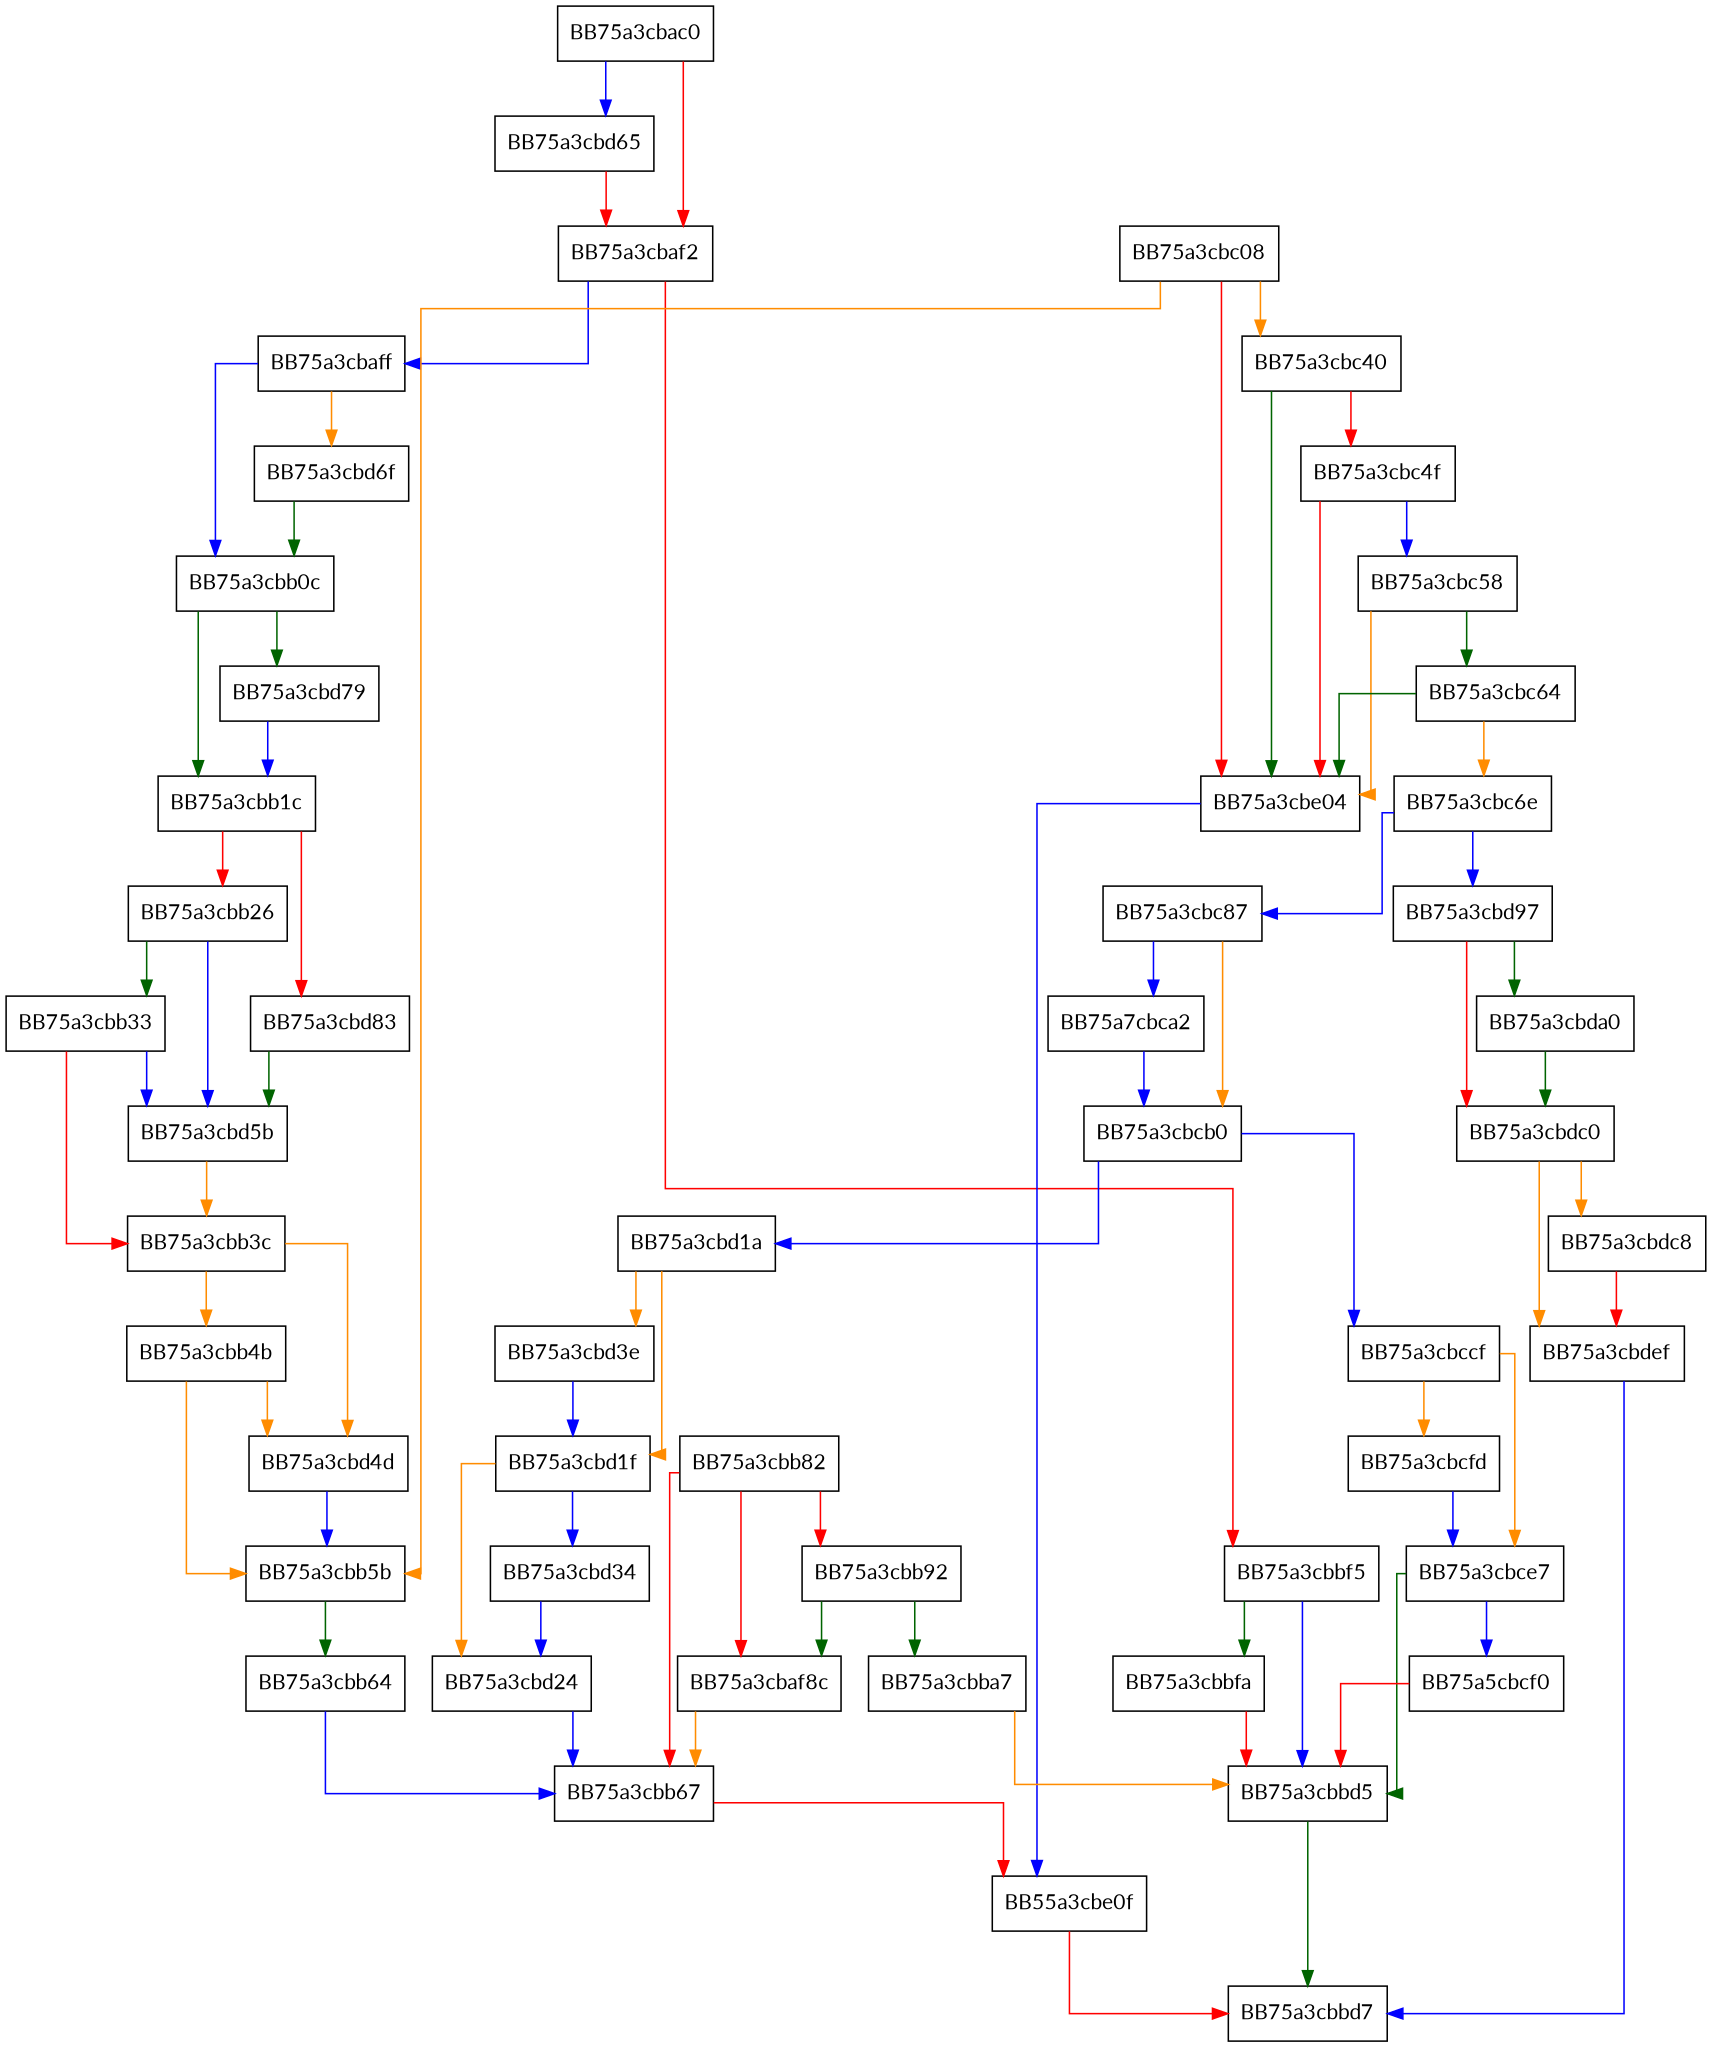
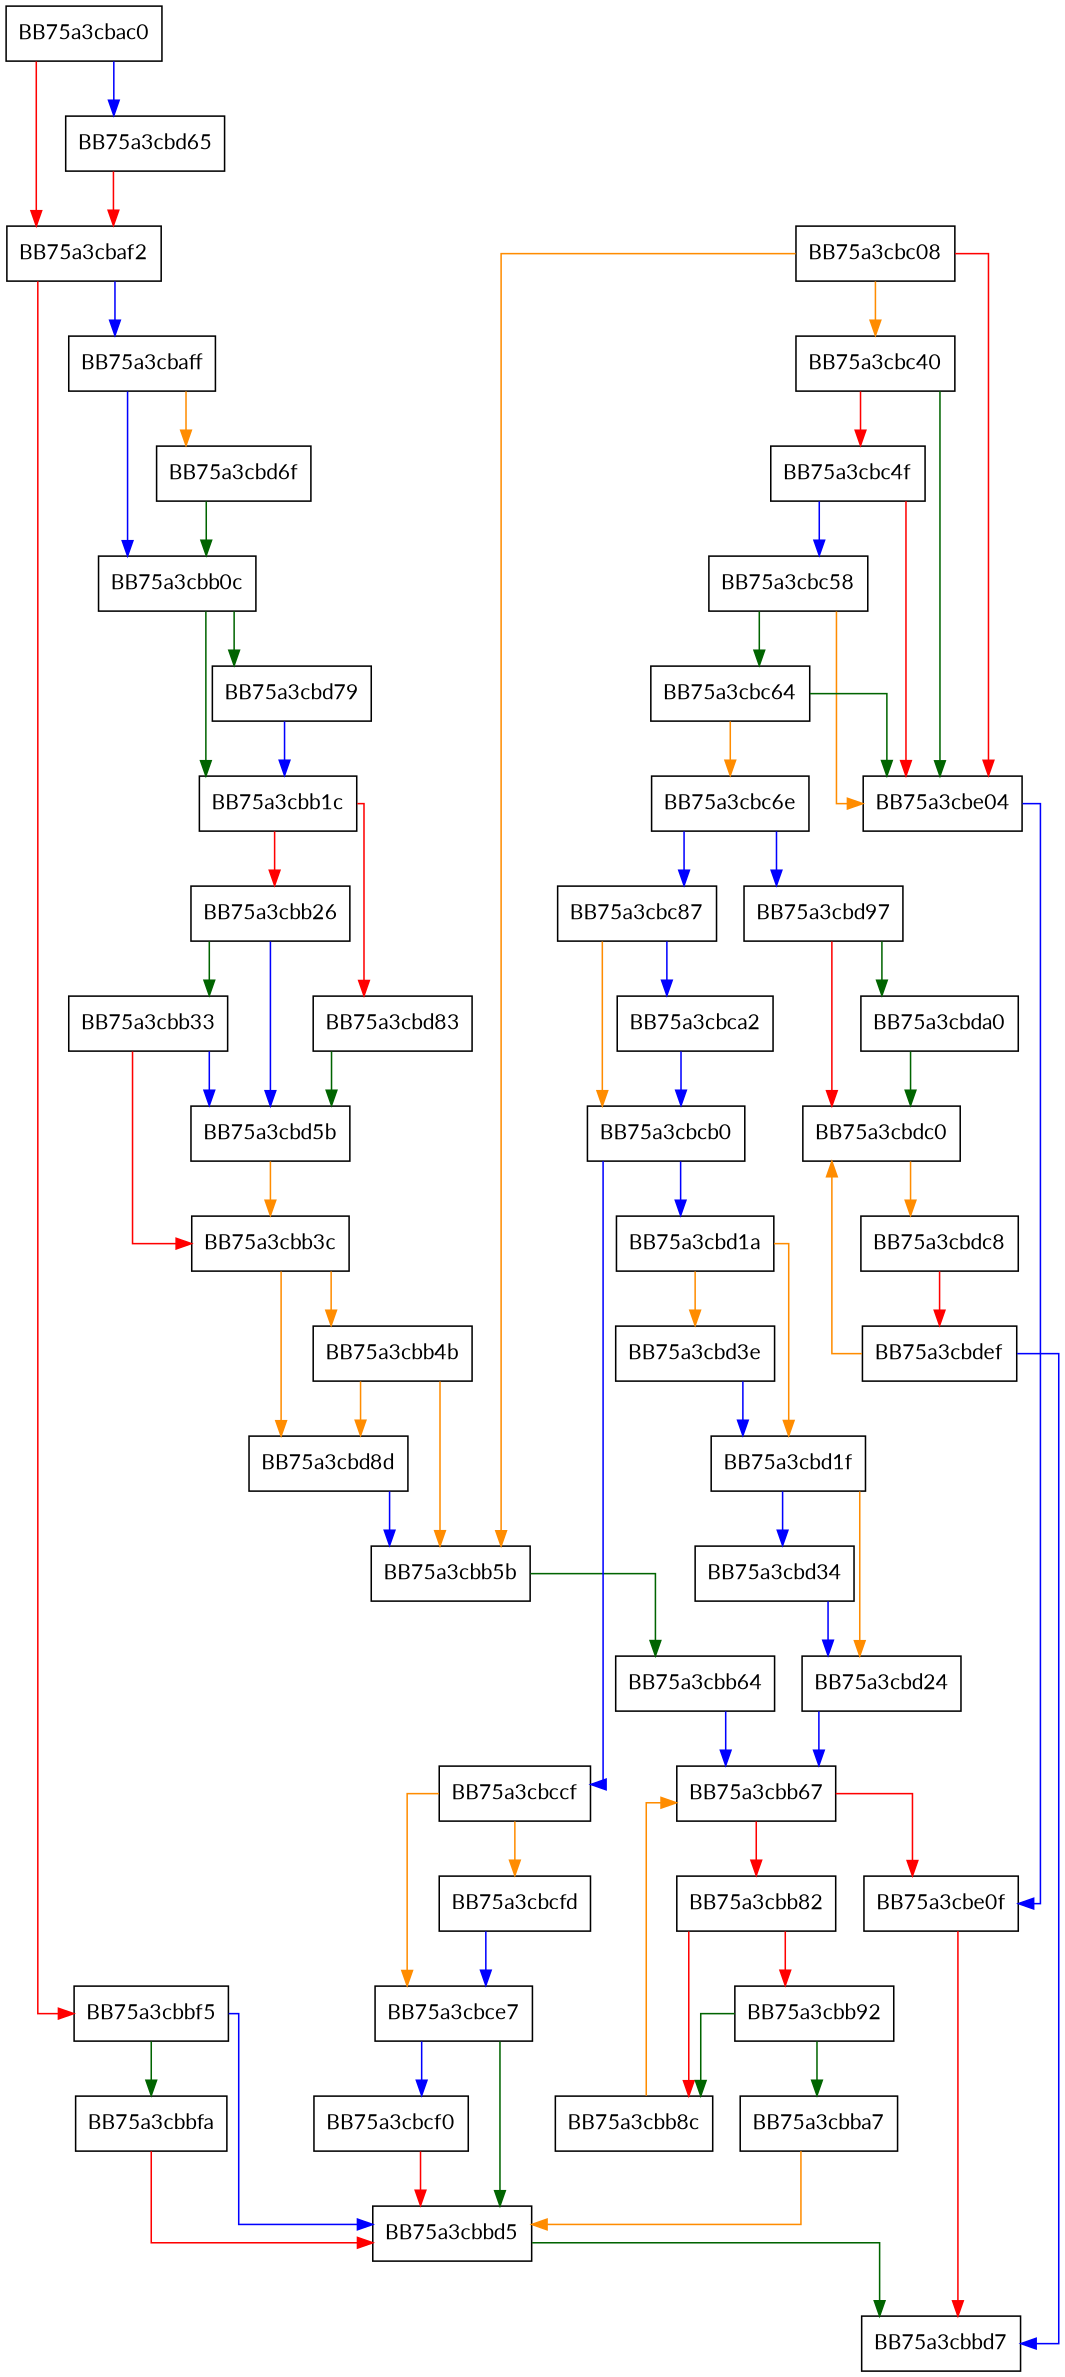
node "BB75a7cbca2": label "BB75a7cbca2" -> "BB75a3cbca2"
edge "BB75a3cbdc0" -> "BB75a3cbdef": reversed
node "BB75a3cbd4d": label "BB75a3cbd4d" -> "BB75a3cbd8d"
edge "BB75a3cbb82" -> "BB75a3cbb67": reversed
node "BB75a3cbaf8c": label "BB75a3cbaf8c" -> "BB75a3cbb8c"
node "BB75a5cbcf0": label "BB75a5cbcf0" -> "BB75a3cbcf0"
node "BB55a3cbe0f": label "BB55a3cbe0f" -> "BB75a3cbe0f"
